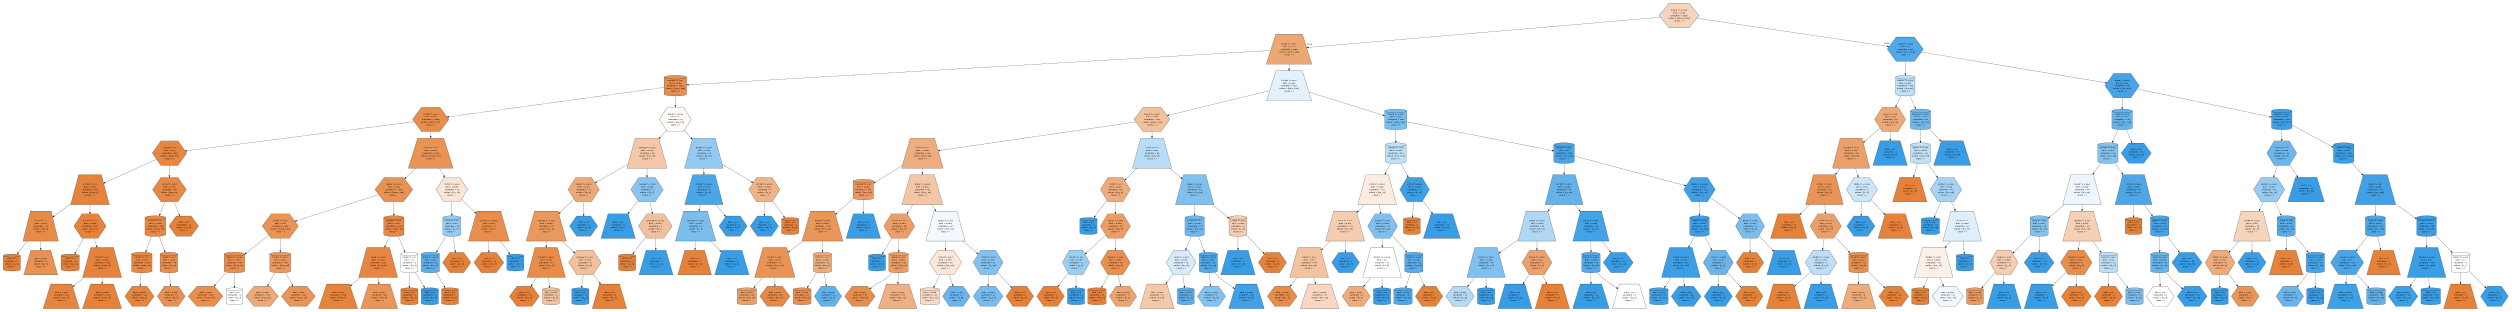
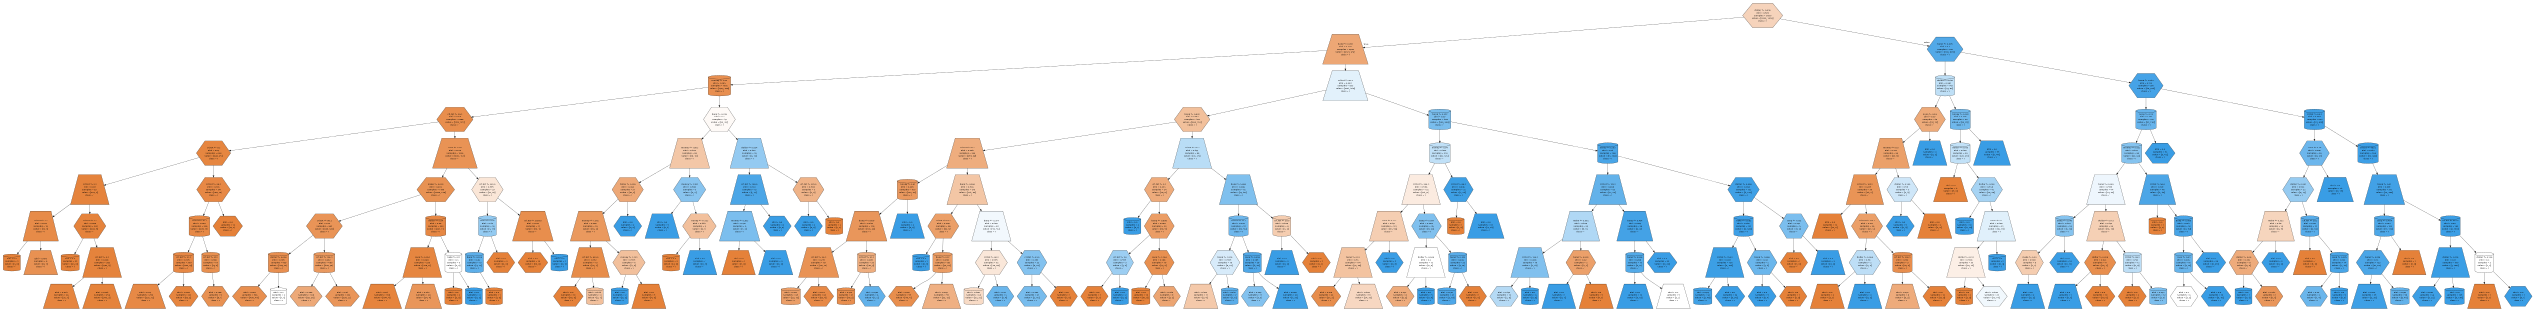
node "gini = 0.117 samples = 240 value = [225, 15] class = 1": added
node "gini = 0.278 samples = 6 value = [5, 1] class = 1": removed
